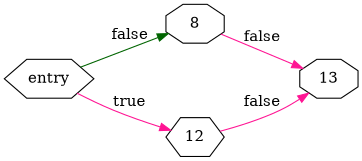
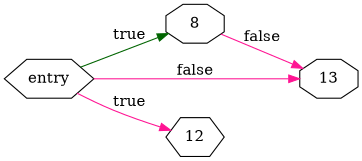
edge "entry" -> "8": label "false" -> "true"
edge "12" -> "13": now "entry" -> "13"
